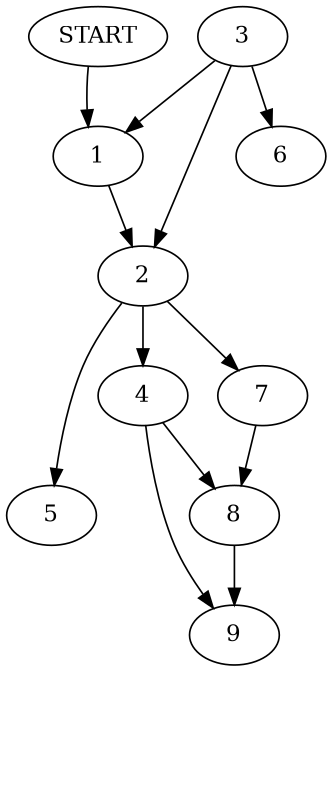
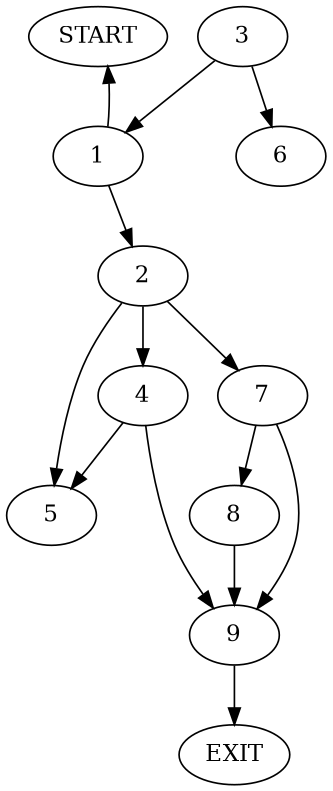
edge "START" -> "1": reversed
edge "3" -> "2": removed
edge "4" -> "8": now "4" -> "5"
edge "7" -> "9": added
node "EXIT": added
